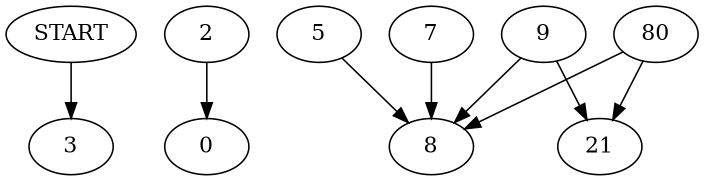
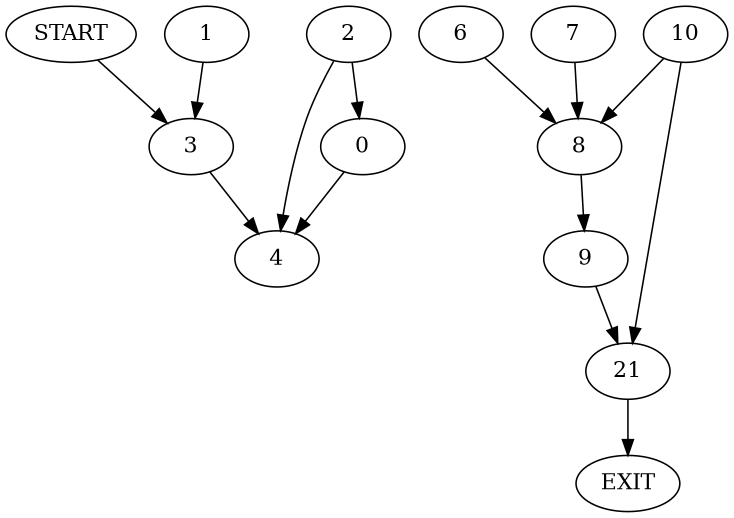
node "1": added
node "5": label "5" -> "6"
node "80": label "80" -> "10"
edge "9" -> "8": reversed
node "4": added
node "EXIT": added
